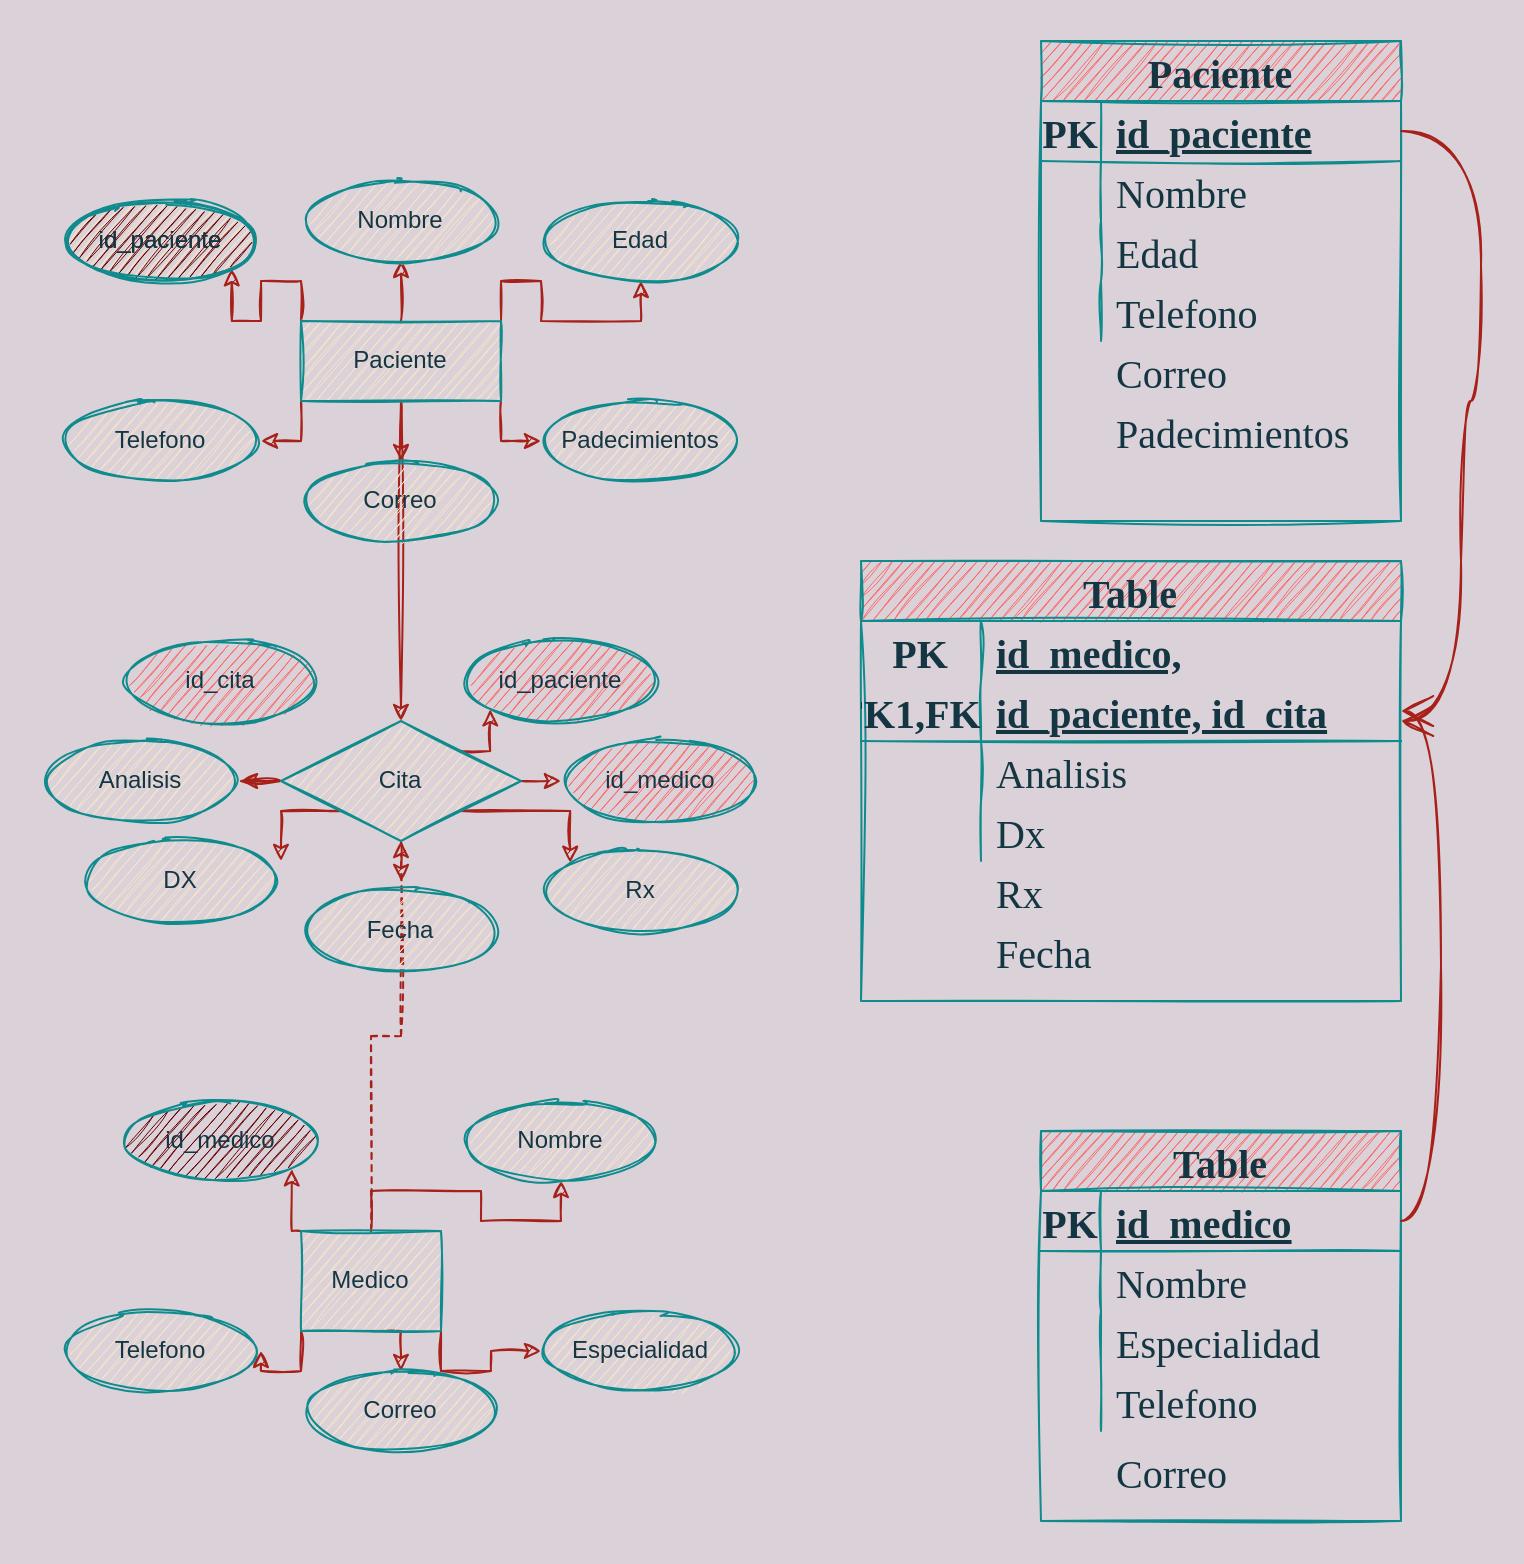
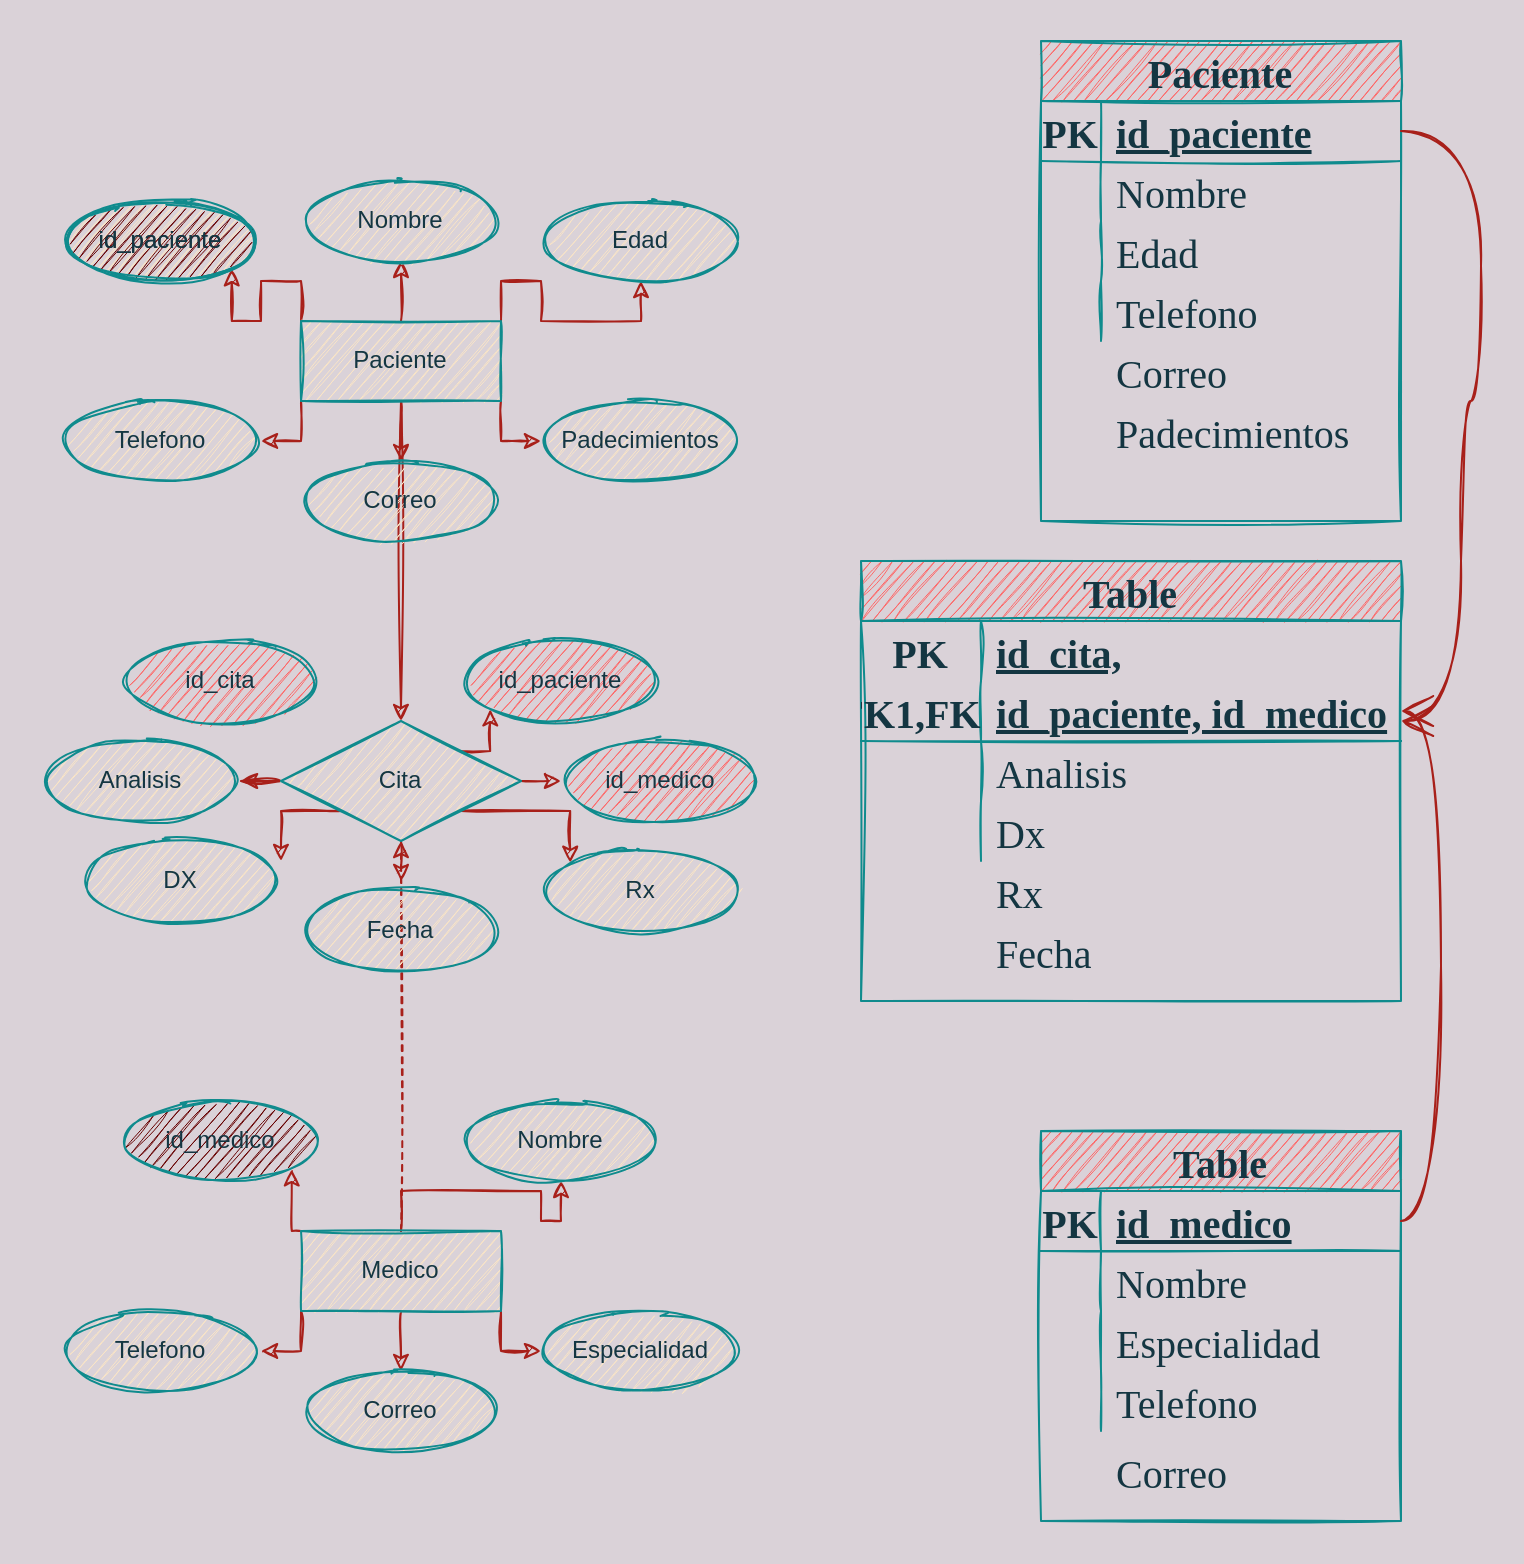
node "id_medico,": label "id_medico," -> "id_cita,"
node "id_paciente, id_cita": label "id_paciente, id_cita" -> "id_paciente, id_medico"
node "Medico": size 140x100 -> 200x80
